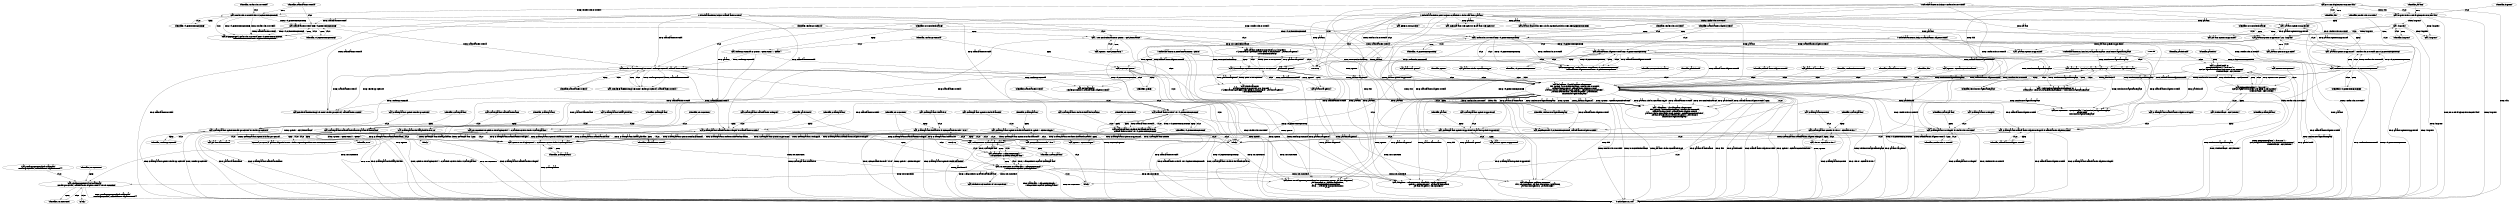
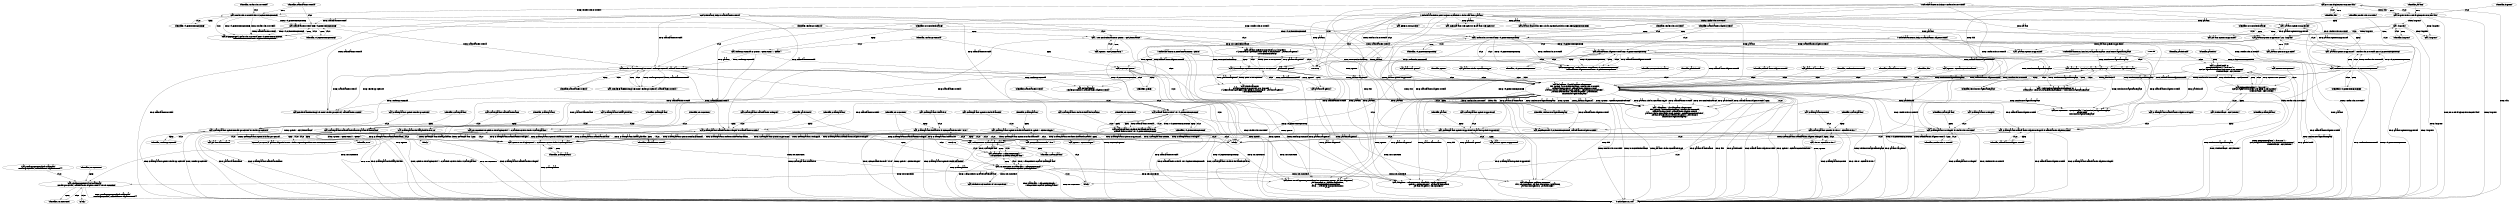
edge "(Call,is_guest = BrowserPluginGuest::IsGuest(this))" -> "(Call,BrowserPluginGuest::IsGuest(this))": added, label "CFG:"
node "(MethodParameterIn,int32_t main_frame_route_id)": label "(MethodParameterIn,int32_t main_frame_route_id)" -> "(GetSiteInstance,int32_t main_frame_route_id)"
edge "(Call,create_params.routing_id = render_view_route_id)" -> "(Call,WebContents::Create(create_params))": added, label "DDG: create_params.routing_id"
edge "(Call,WebContents::Create(create_params))" -> "(MethodReturn,void)": label "DDG: partition_id" -> "DDG: create_params"
